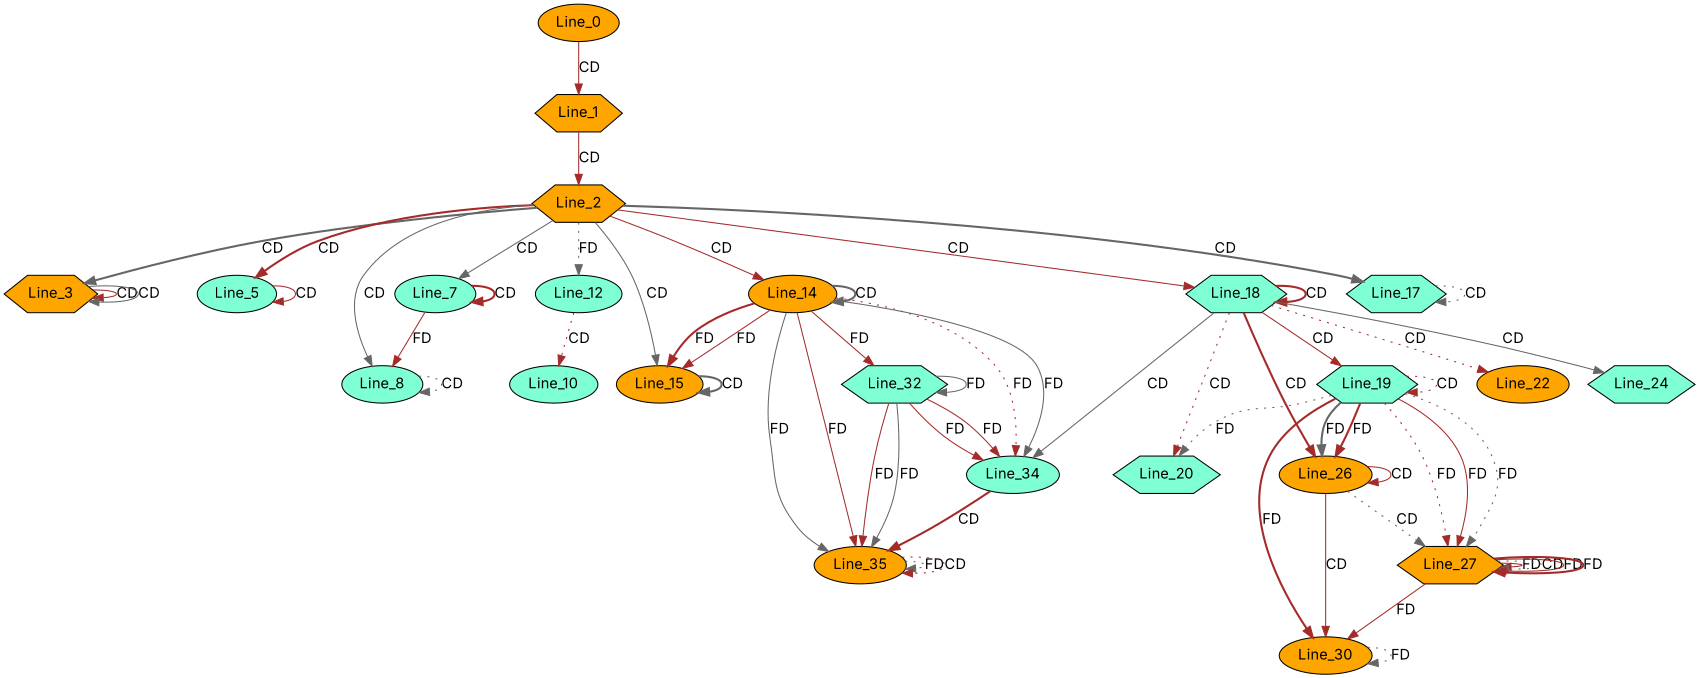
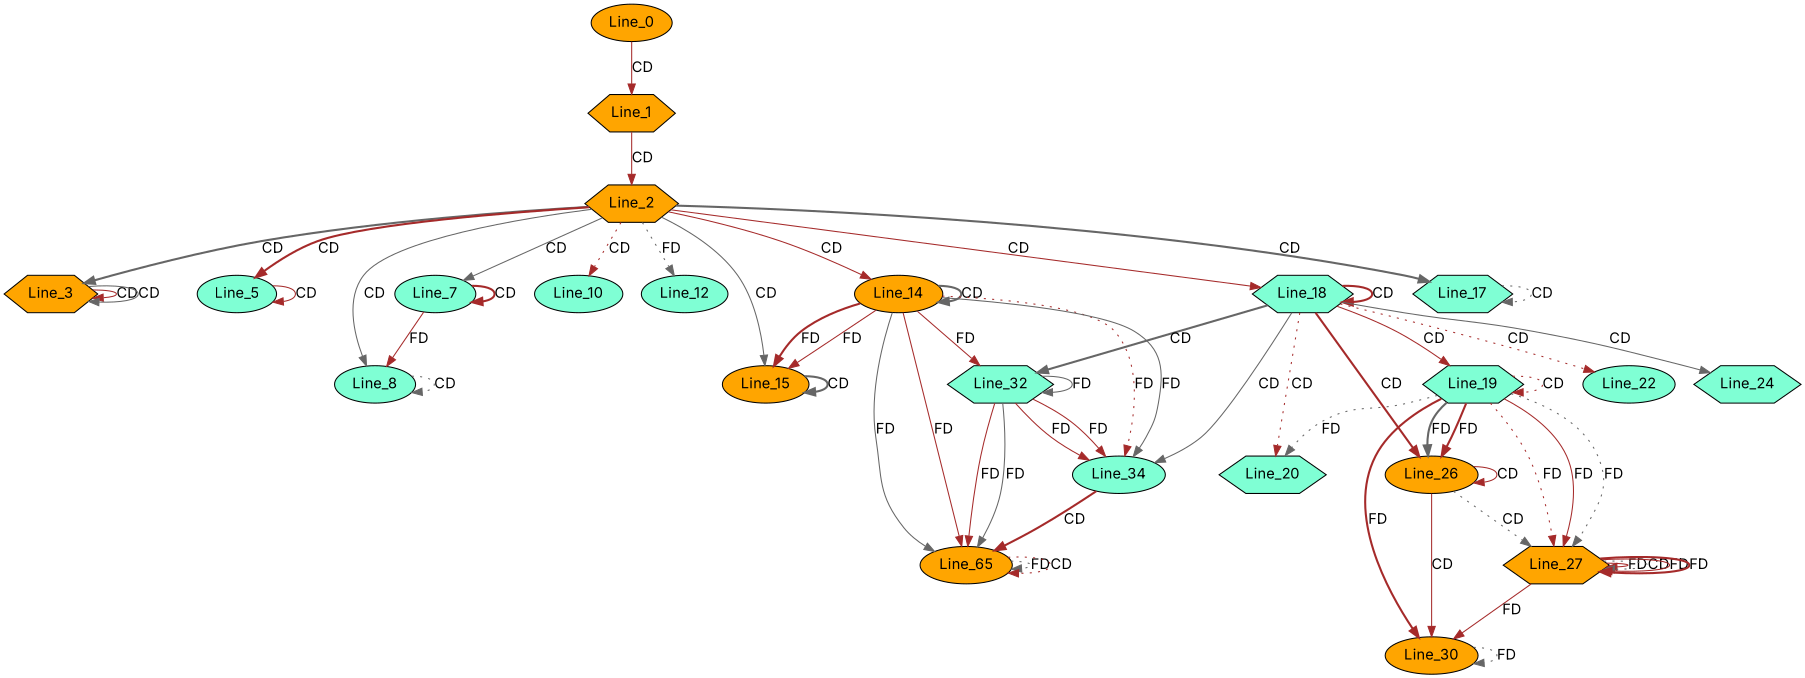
edge "Line_12" -> "Line_10": now "Line_2" -> "Line_10"
edge "Line_18" -> "Line_32": added, label "CD"
node "Line_22": fillcolor orange -> aquamarine
node "Line_35": label "Line_35" -> "Line_65"
